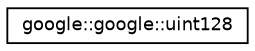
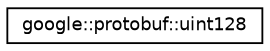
node "google::google::uint128": label "google::google::uint128" -> "google::protobuf::uint128"
